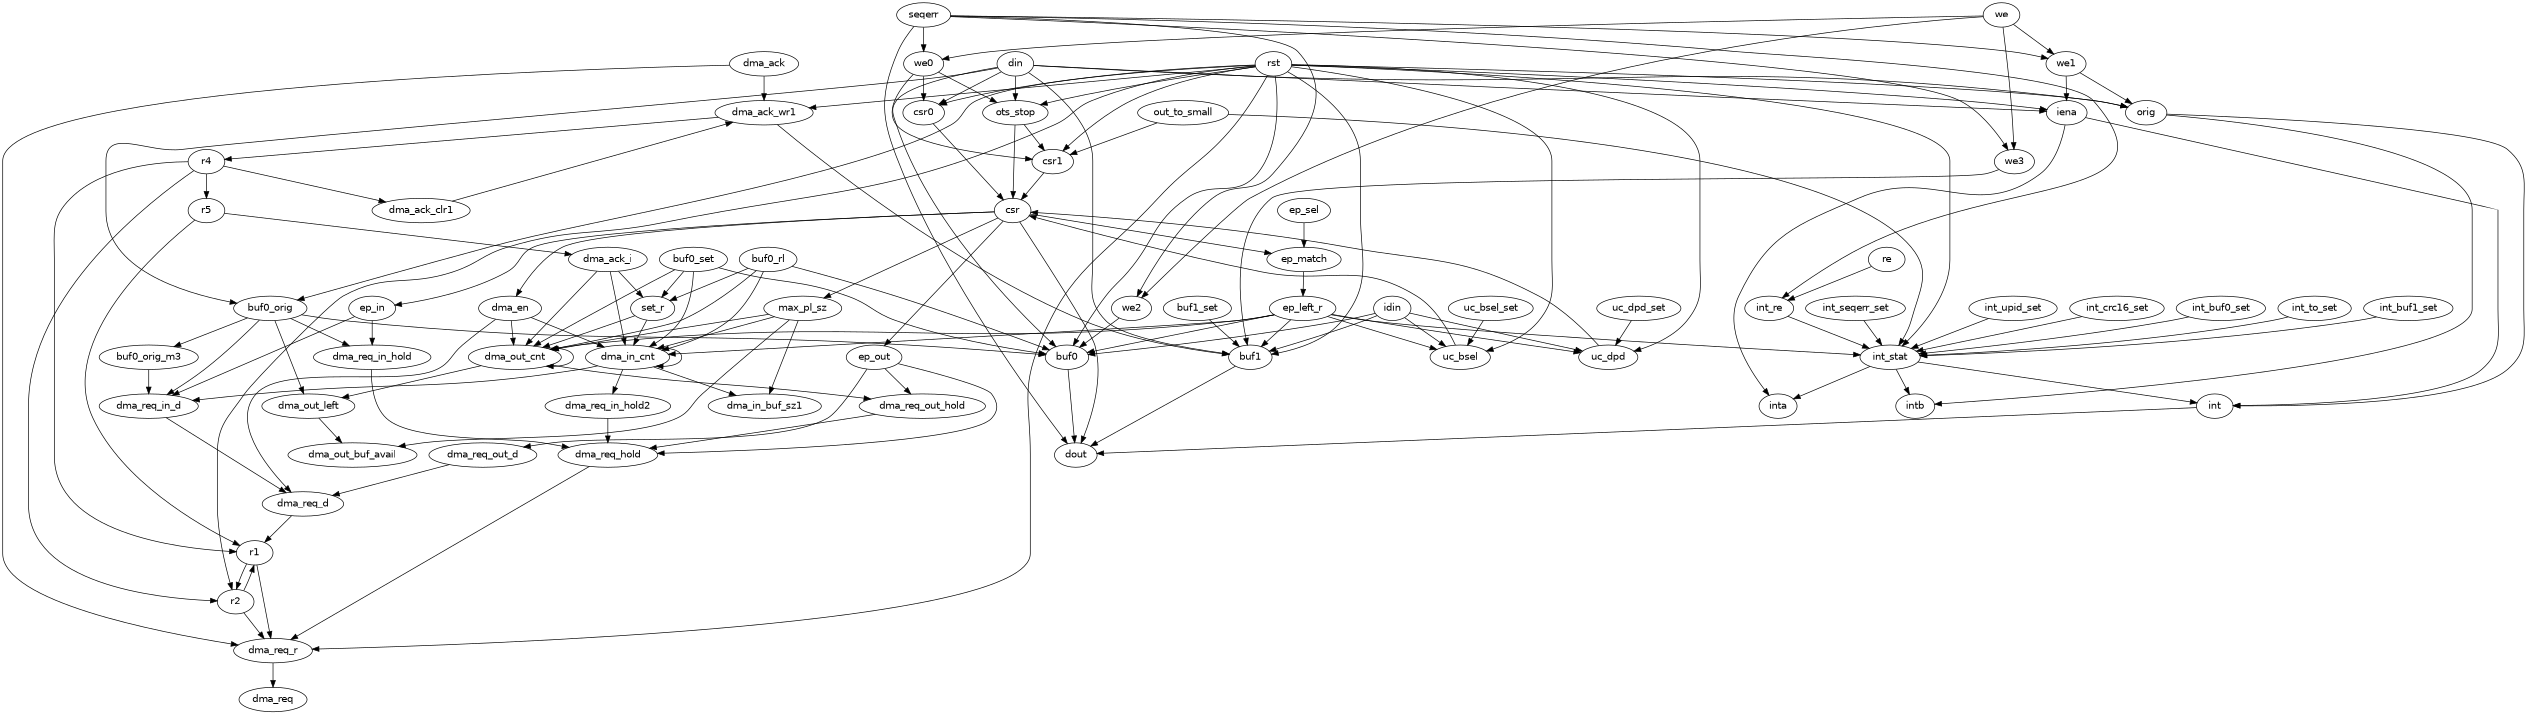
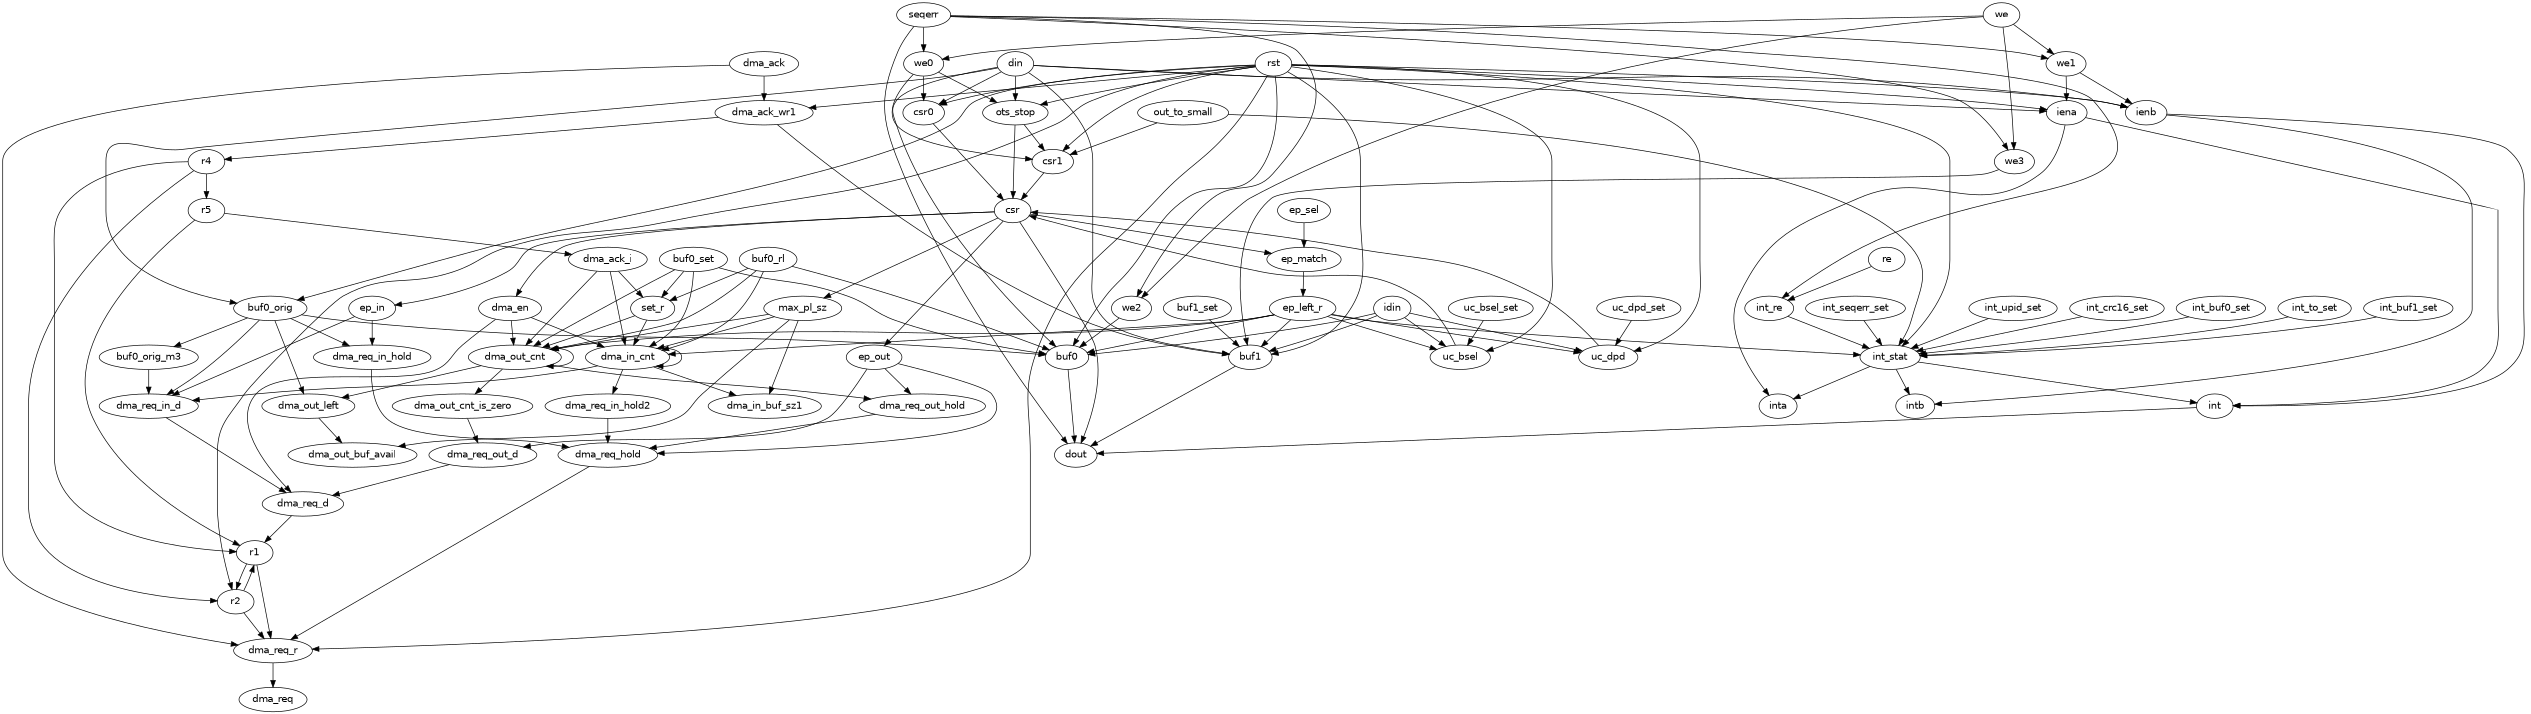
node "orig": label "orig" -> "ienb"
node "dma_ack_clr1": removed
node "dma_out_cnt_is_zero": added
